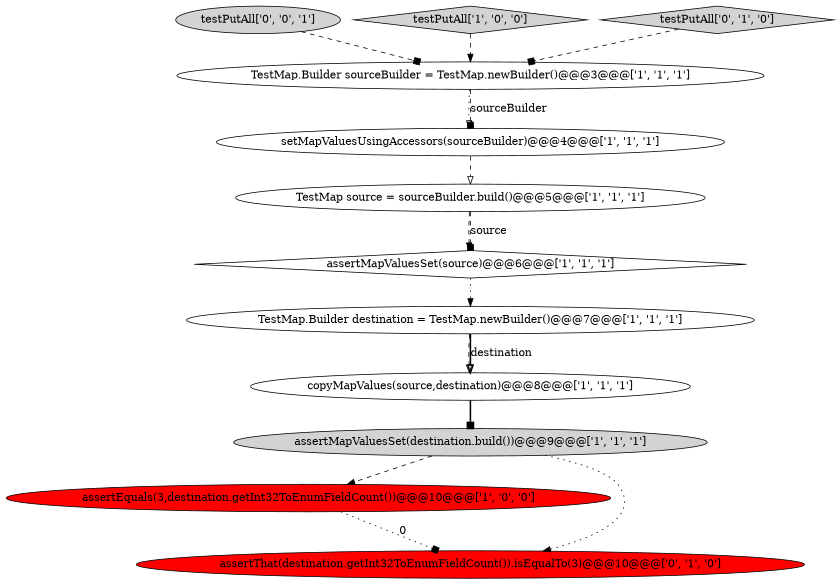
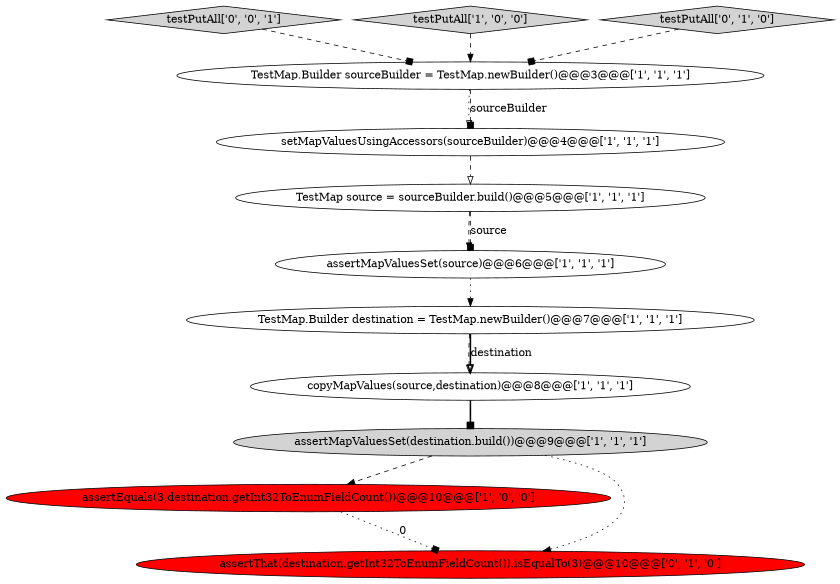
node "testPutAll['0', '0', '1']": shape ellipse -> diamond
node "assertMapValuesSet(source)@@@6@@@['1', '1', '1']": shape diamond -> ellipse
